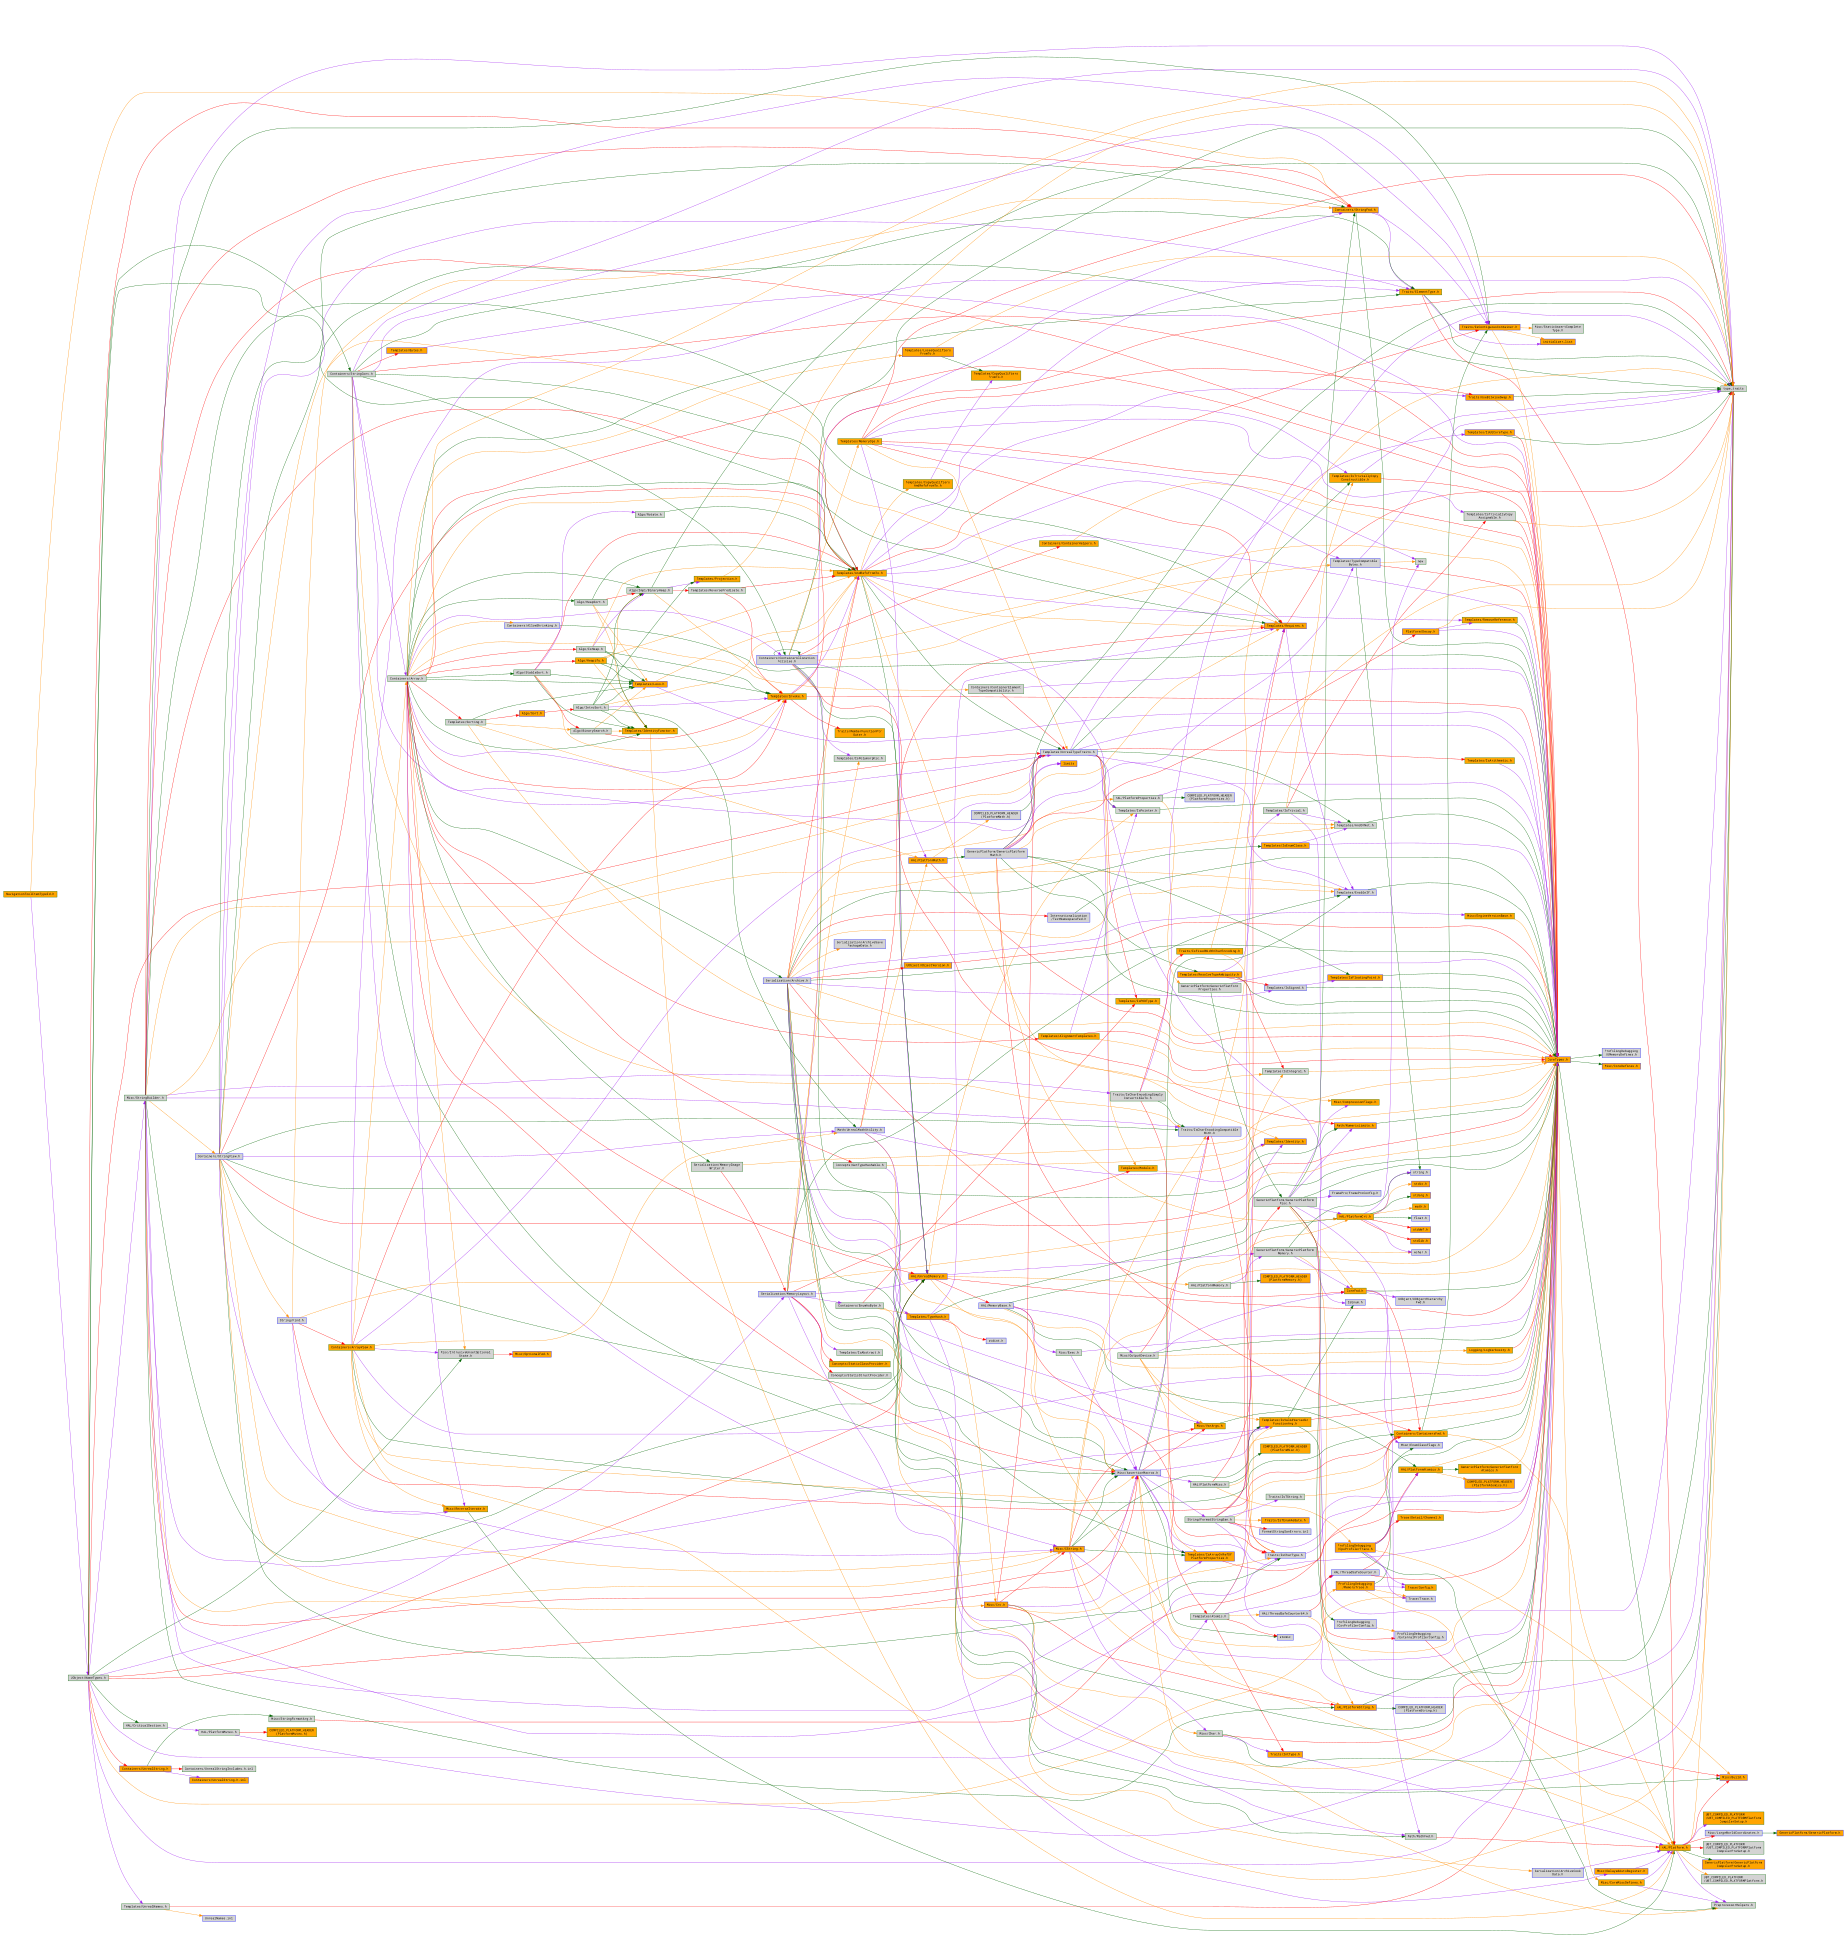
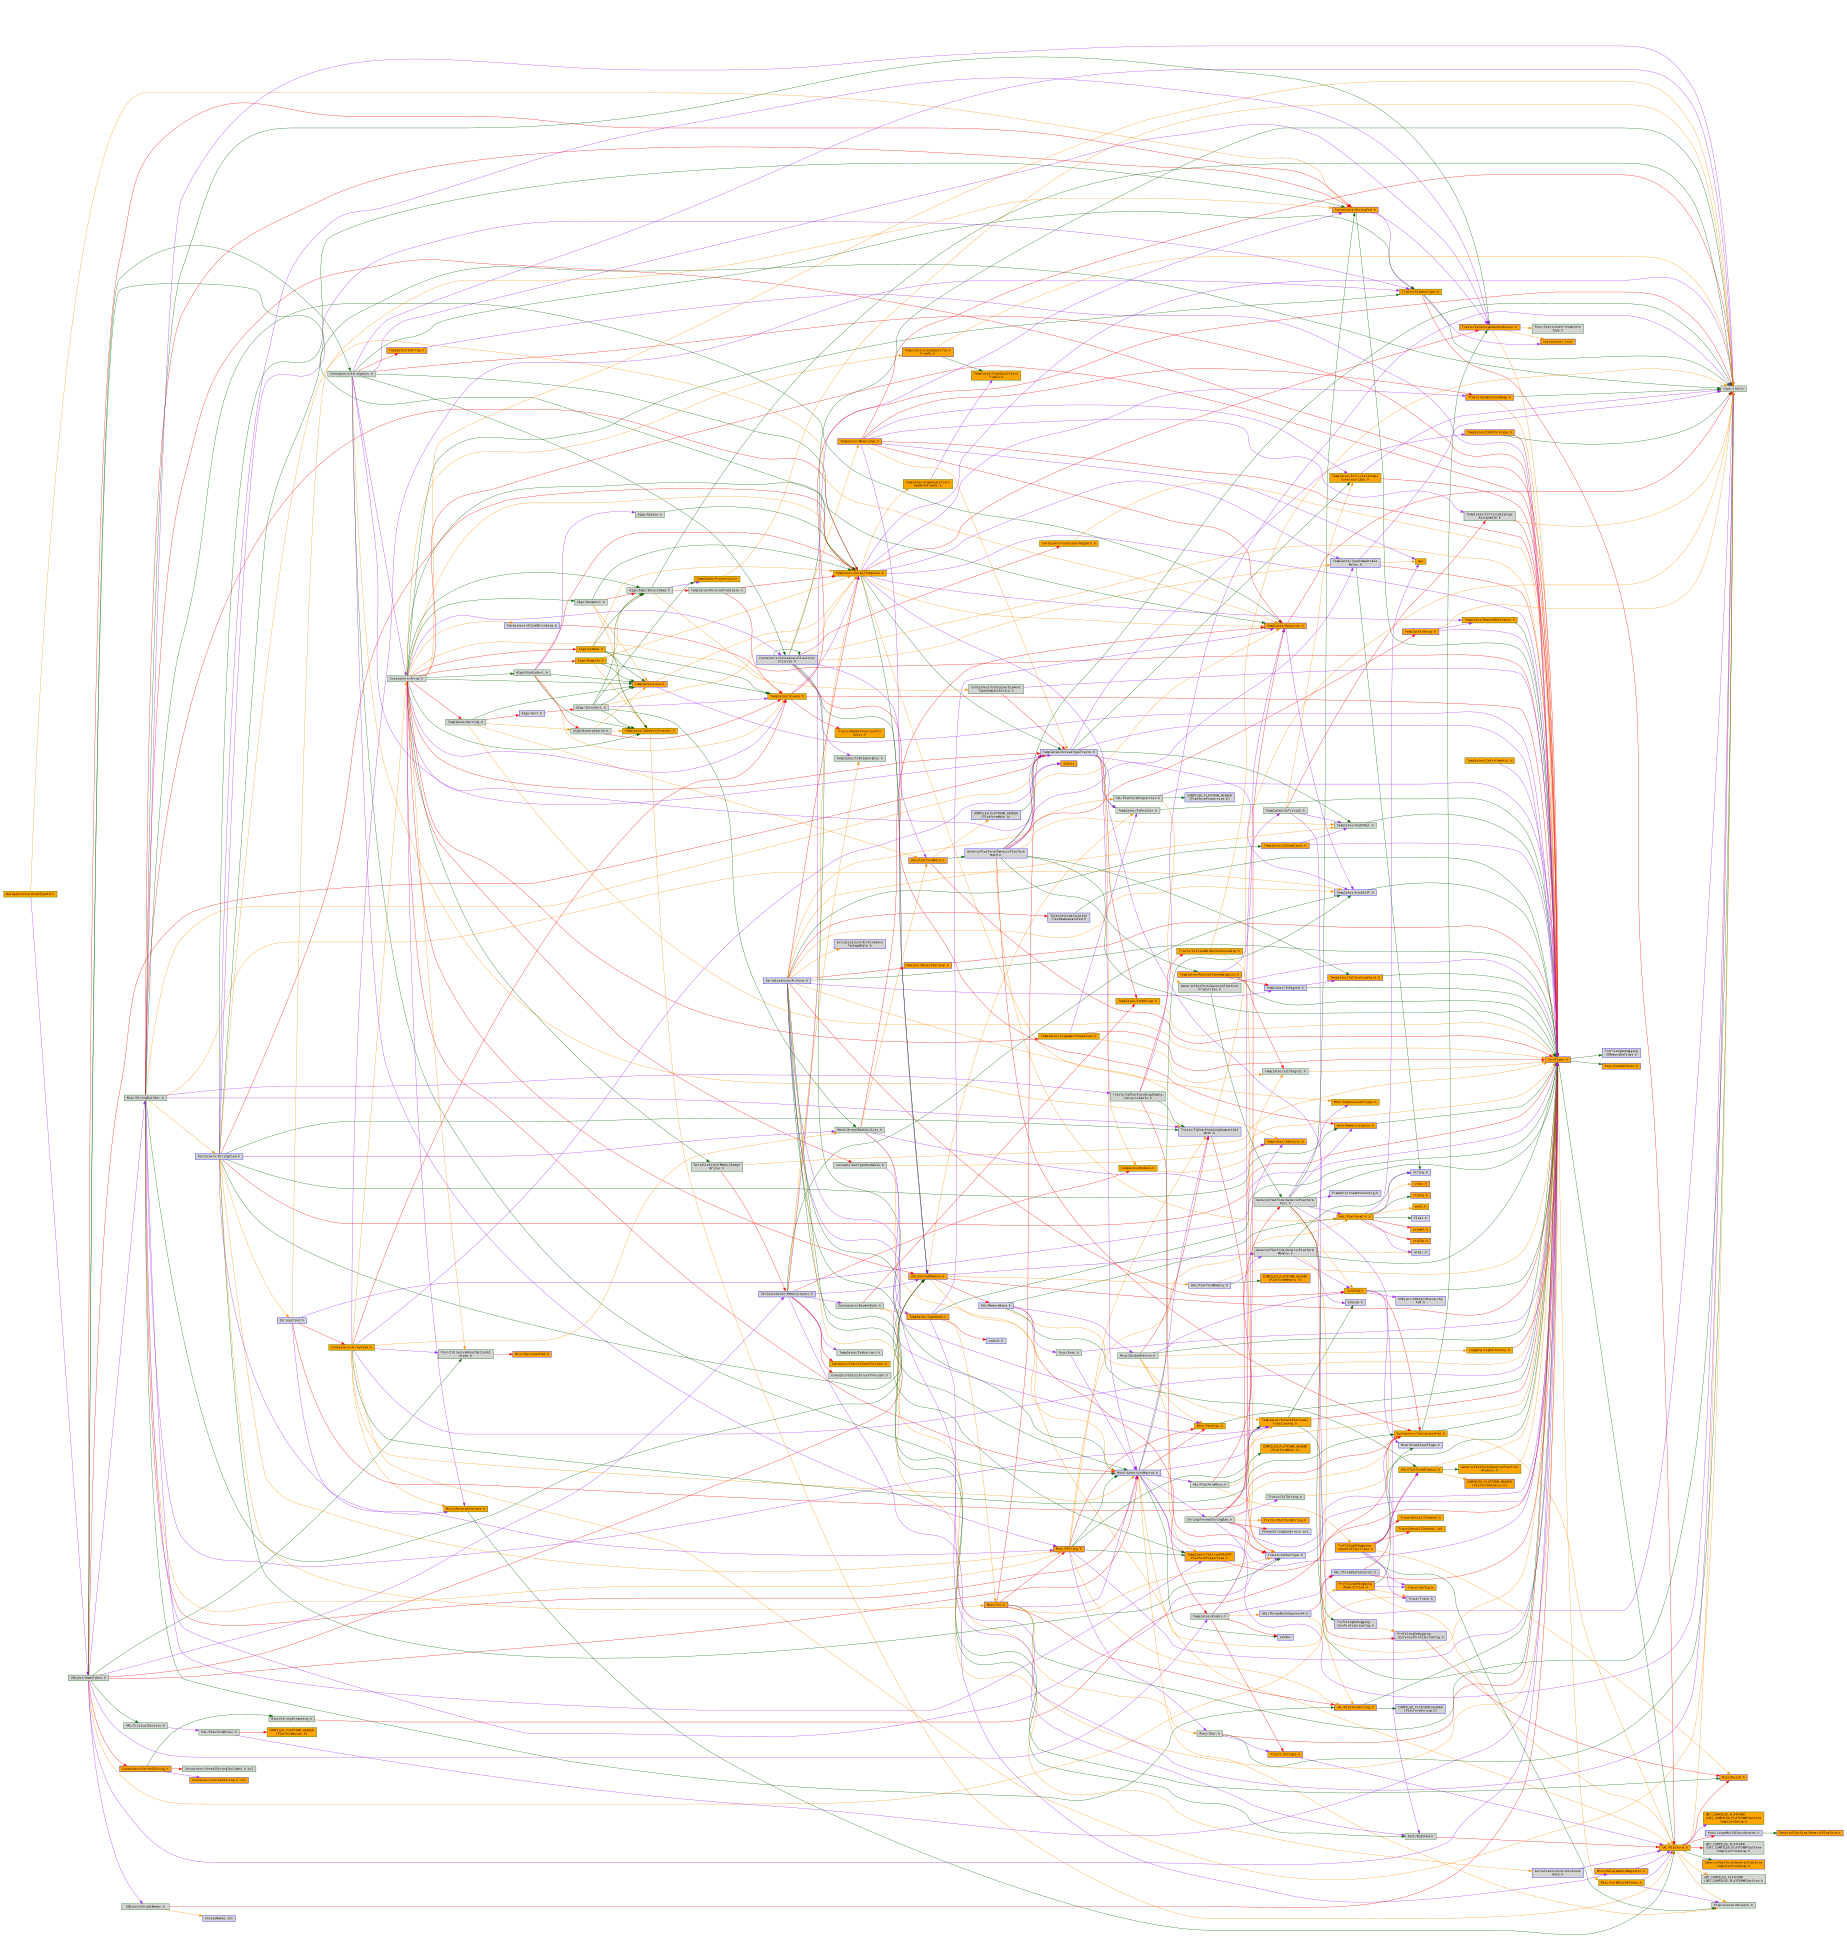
node "Templates/Bytes.h": label "Templates/Bytes.h" -> "Templates/IsArray.h"
node "Templates/MemoryOps.h": color darkgreen -> blue
node "new": fillcolor lightgrey -> orange
node "Templates/AndRefsFromTo.h": label "Templates/AndRefsFromTo.h" -> "Templates/UnrealTemplate.h"
edge "Algo/IsHeap.h" -> "Algo/Impl/BinaryHeap.h": color purple -> darkgreen
node "Platform/Decay.h": label "Platform/Decay.h" -> "Templates/Decay.h"
node "Algo/IsHeap.h": fillcolor lightgrey -> orange
edge "Containers/AllowShrinking.h" -> "CoreTypes.h": color darkgreen -> red
node "Algo/Sort.h": fillcolor orange -> lightgrey
edge "Templates/UnrealTypeTraits.h" -> "Templates/IsArithmetic.h": removed
edge "Containers/Array.h" -> "Serialization/Archive.h": removed
node "Misc/EngineVersionBase.h": removed
node "Math/UnrealMathUtility.h": color blue -> darkgreen
edge "GenericPlatform/GenericPlatform Memory.h" -> "CoreTypes.h": color darkorange -> darkgreen
edge "String/Find.h" -> "CoreTypes.h": color darkorange -> purple
node "HAL/PlatformMemory.h": color darkgreen -> blue
node "Traits/IsTEnumAsByte.h": label "Traits/IsTEnumAsByte.h" -> "Traits/PlatformString.h"
node "Trace/Detail/Channel.inl": added
edge "HAL/Platform.h" -> "PreprocessorHelpers.h": color purple -> darkorange
node "Templates/UnrealNames.h": label "Templates/UnrealNames.h" -> "UObject/UnrealNames.h"
